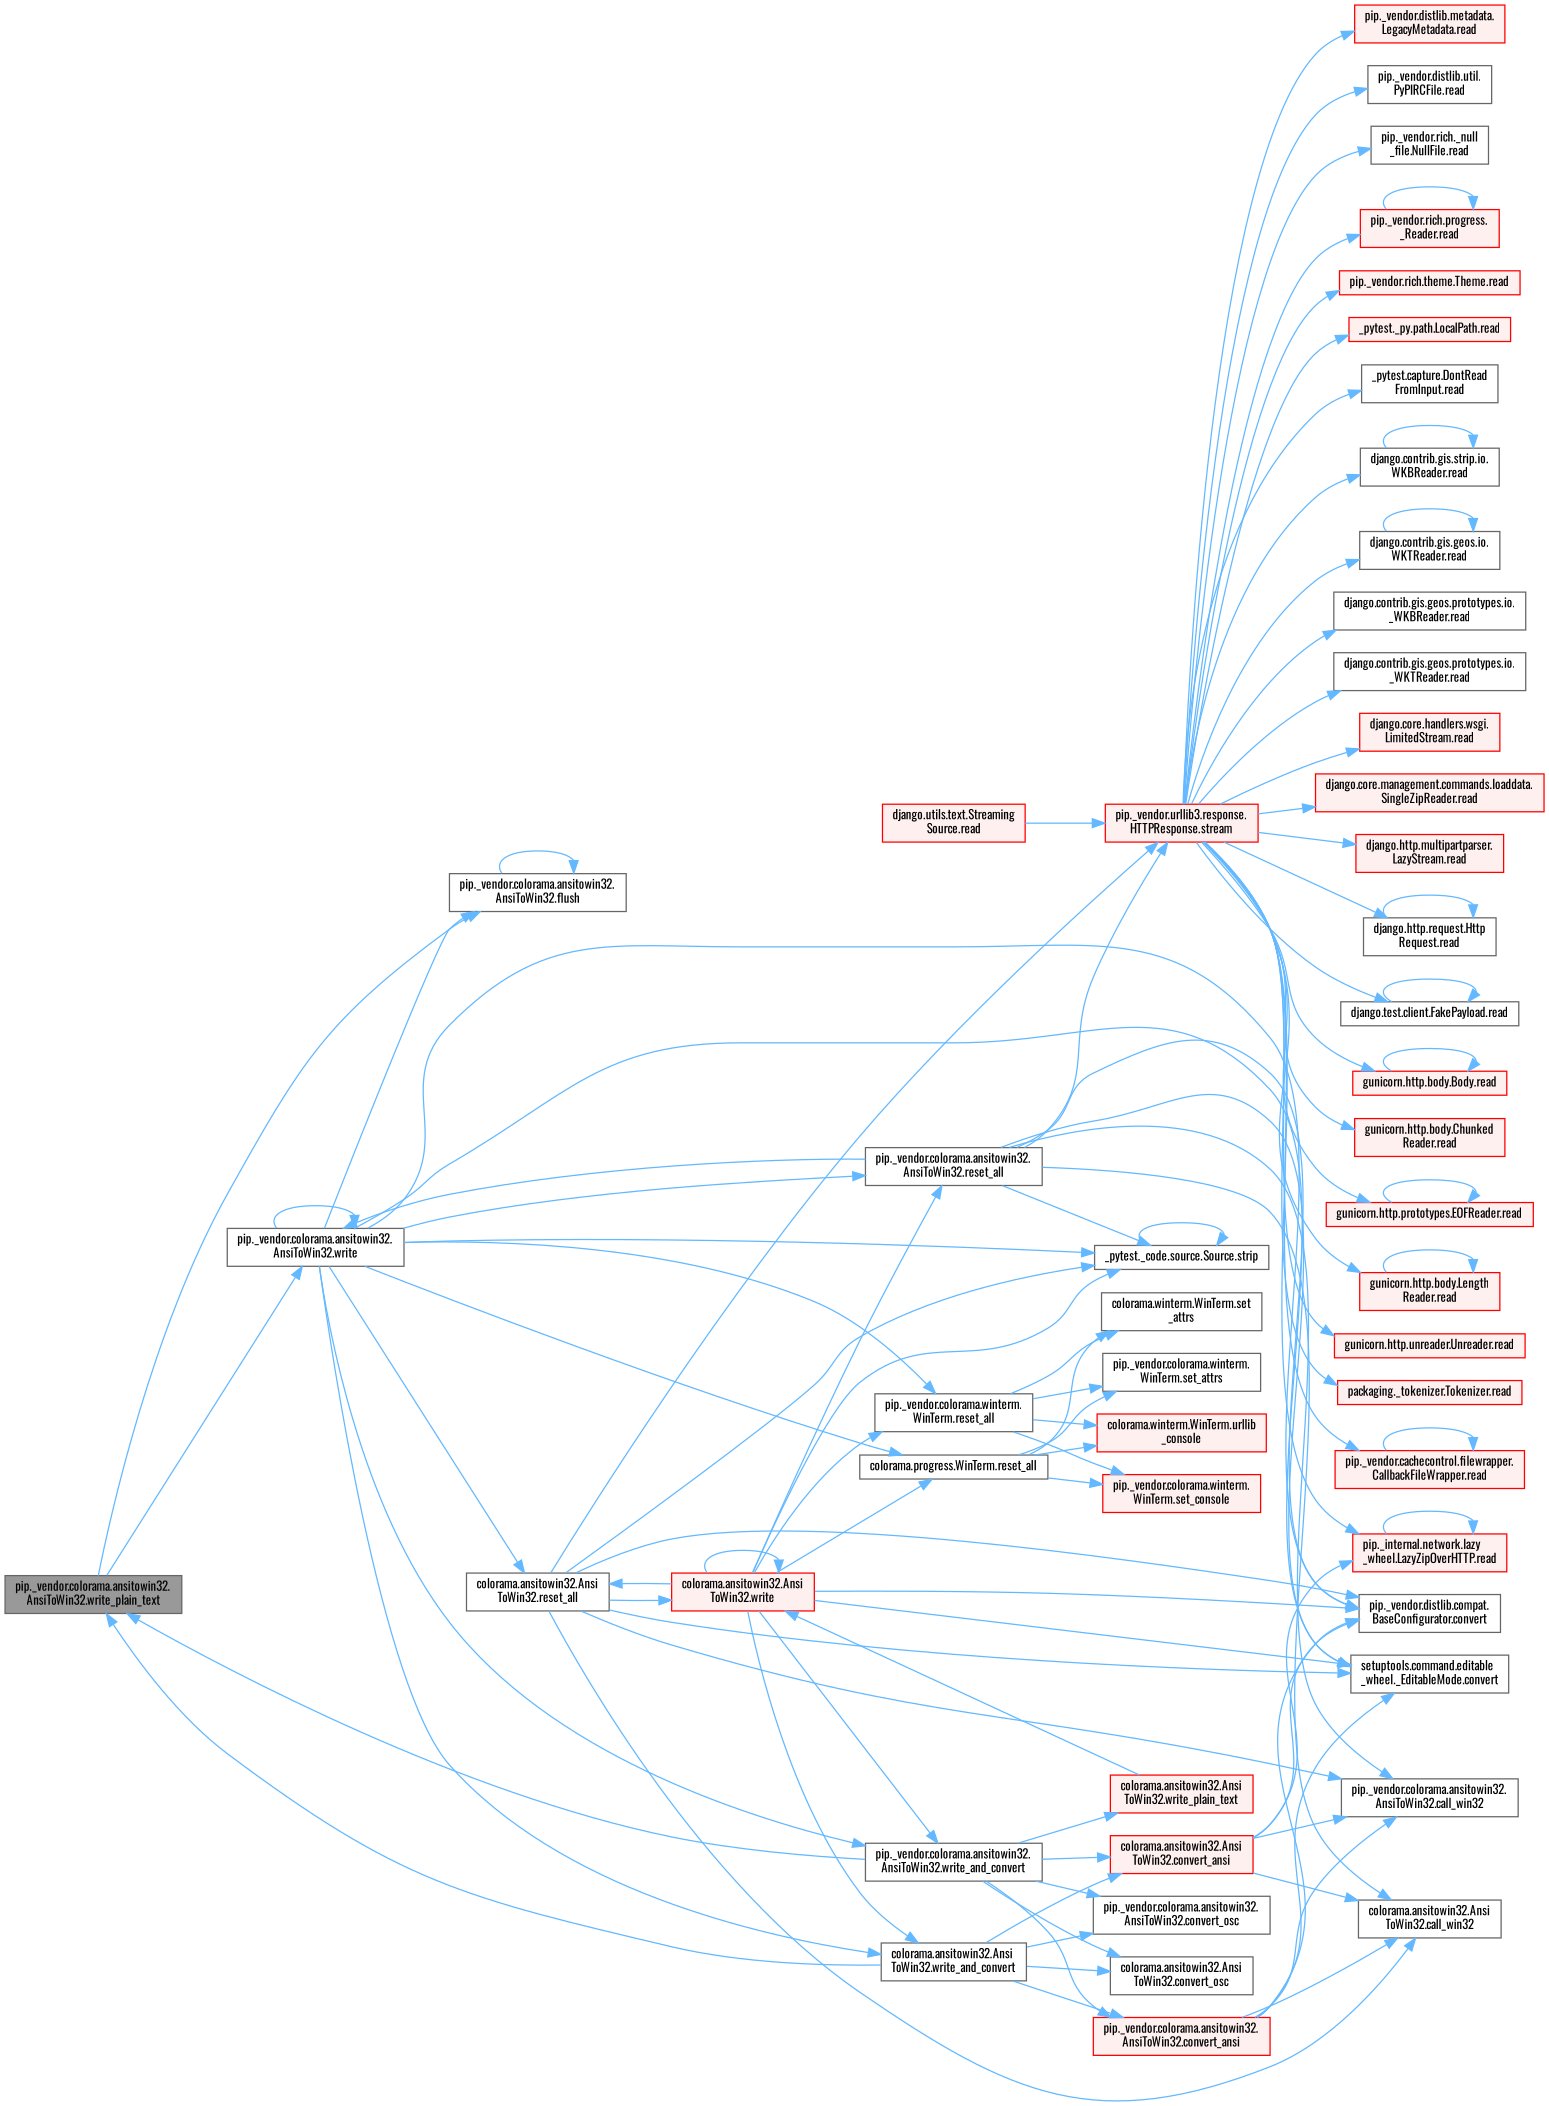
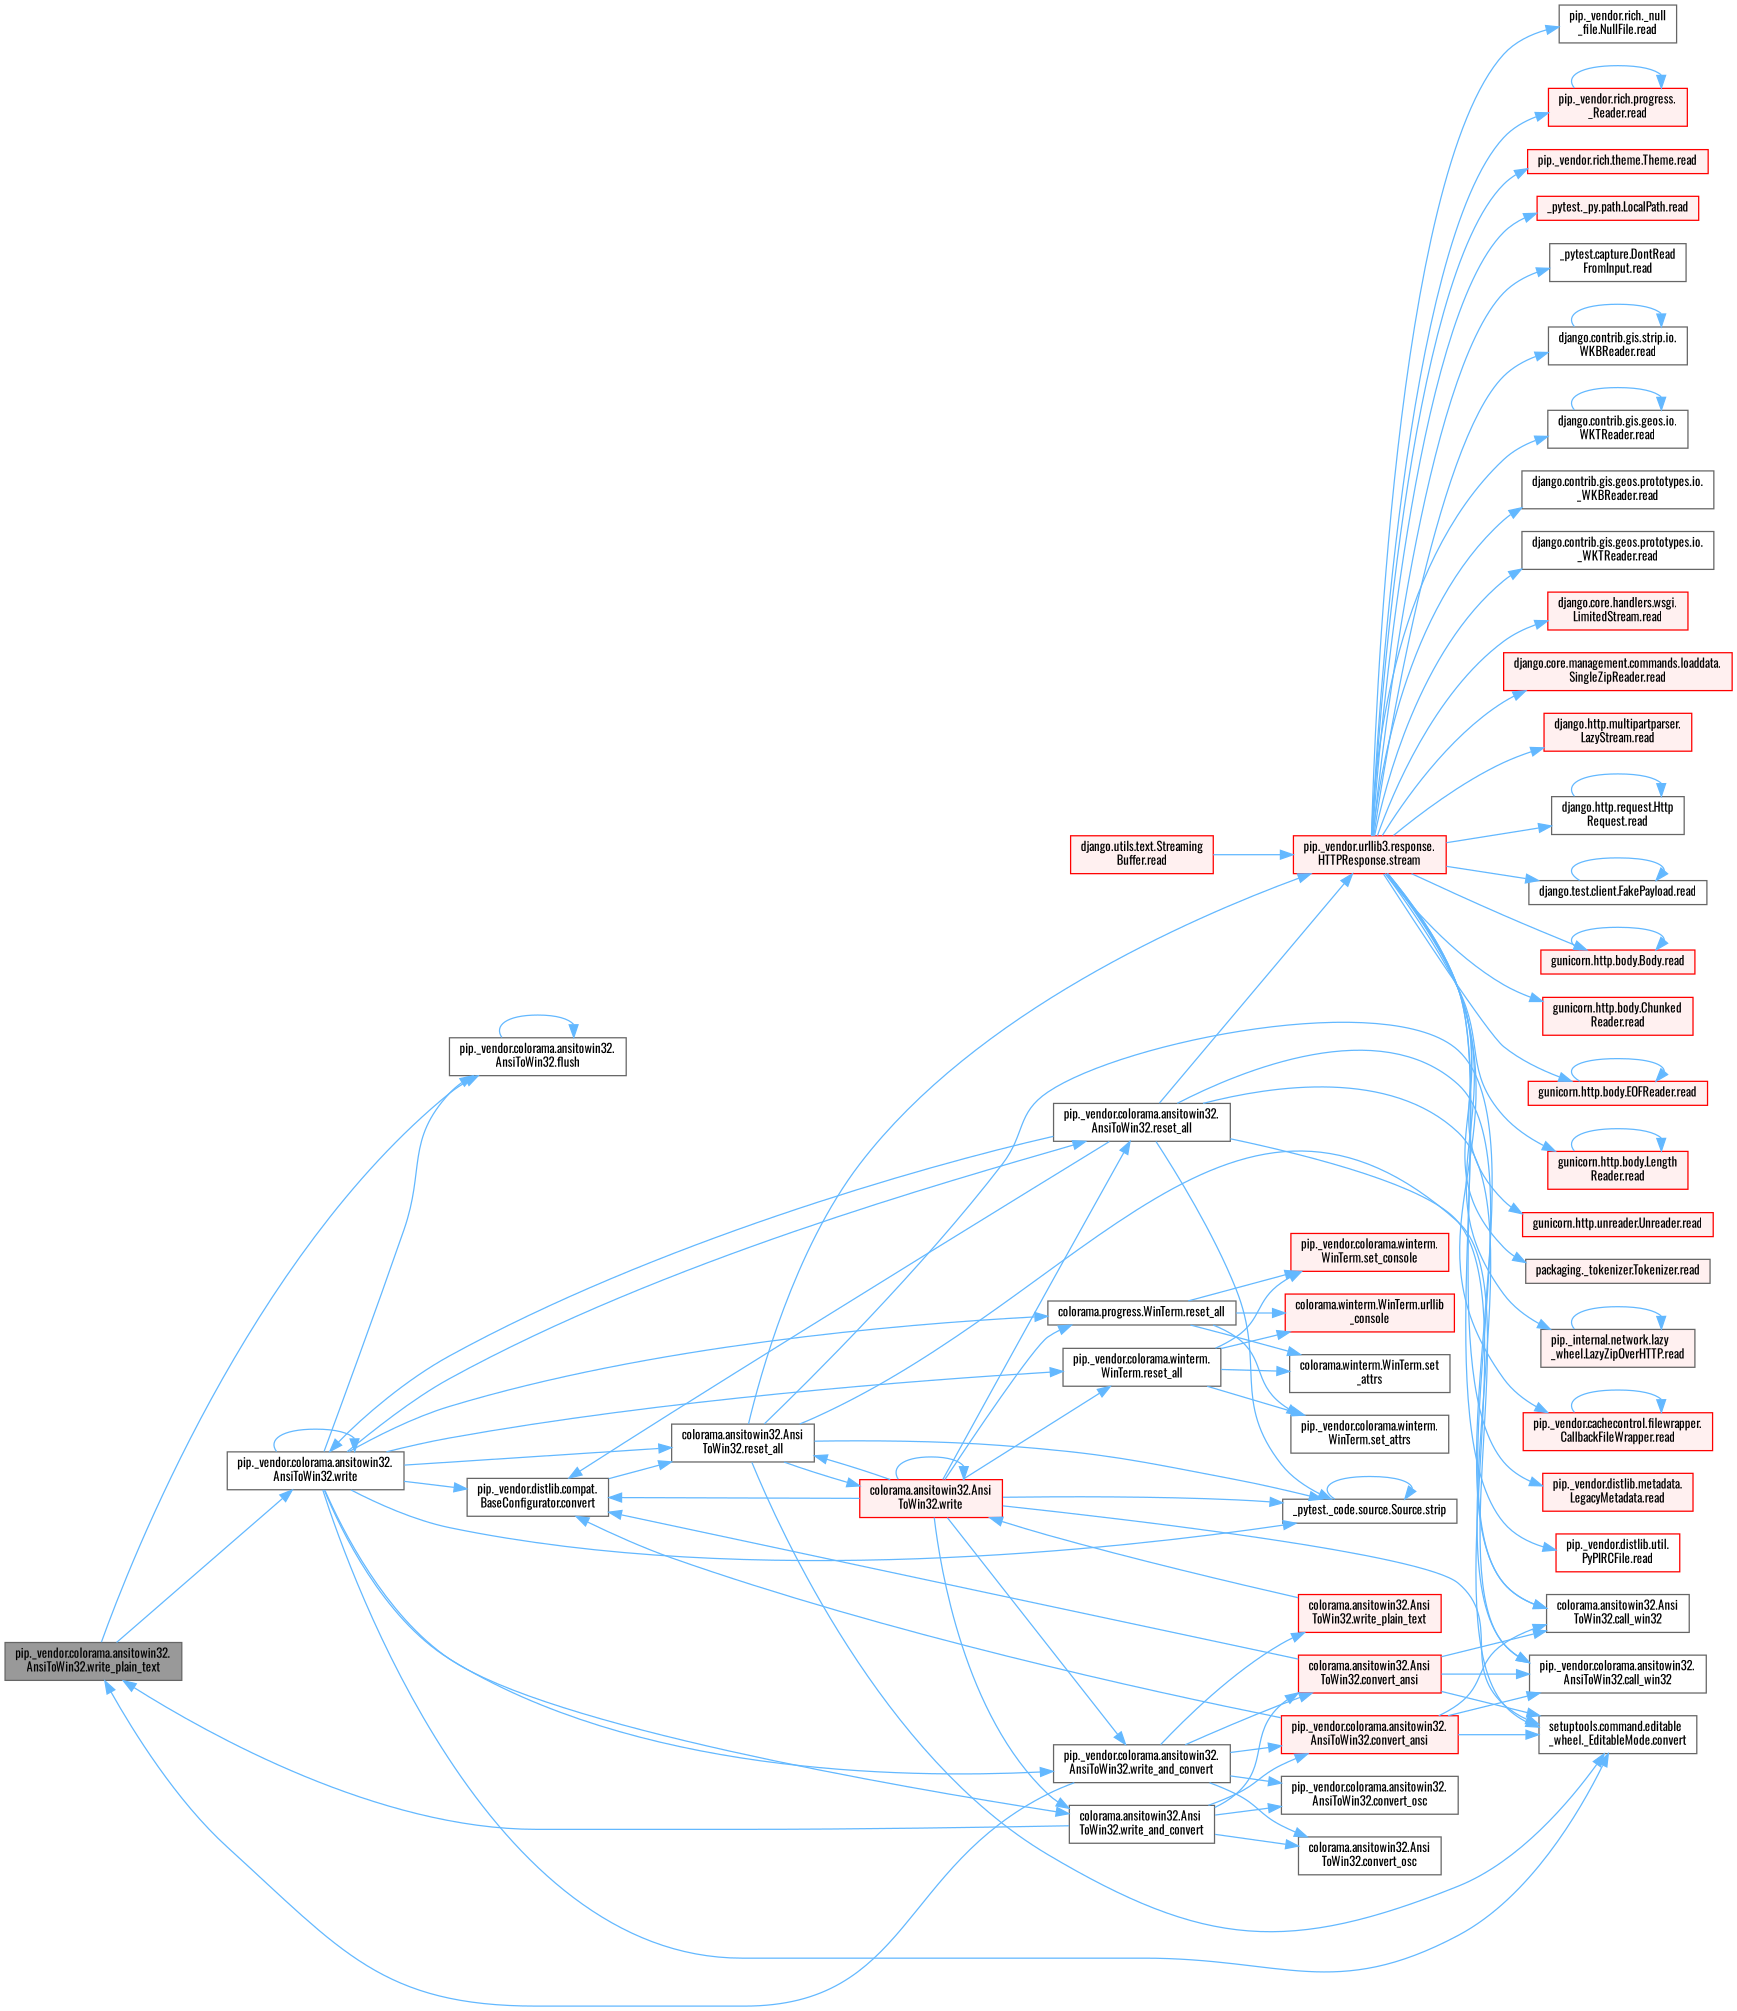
node "pip._vendor.distlib.util. PyPIRCFile.read": color grey40 -> red
node "django.utils.text.Streaming Source.read": label "django.utils.text.Streaming Source.read" -> "django.utils.text.Streaming Buffer.read"
node "gunicorn.http.prototypes.EOFReader.read": label "gunicorn.http.prototypes.EOFReader.read" -> "gunicorn.http.body.EOFReader.read"
node "packaging._tokenizer.Tokenizer.read": color red -> grey40
edge "colorama.ansitowin32.Ansi ToWin32.reset_all" -> "pip._vendor.distlib.compat. BaseConfigurator.convert": reversed
node "pip._internal.network.lazy _wheel.LazyZipOverHTTP.read": color red -> grey40
edge "colorama.ansitowin32.Ansi ToWin32.convert_ansi" -> "pip._internal.network.lazy _wheel.LazyZipOverHTTP.read": now "colorama.ansitowin32.Ansi ToWin32.convert_ansi" -> "setuptools.command.editable _wheel._EditableMode.convert"
